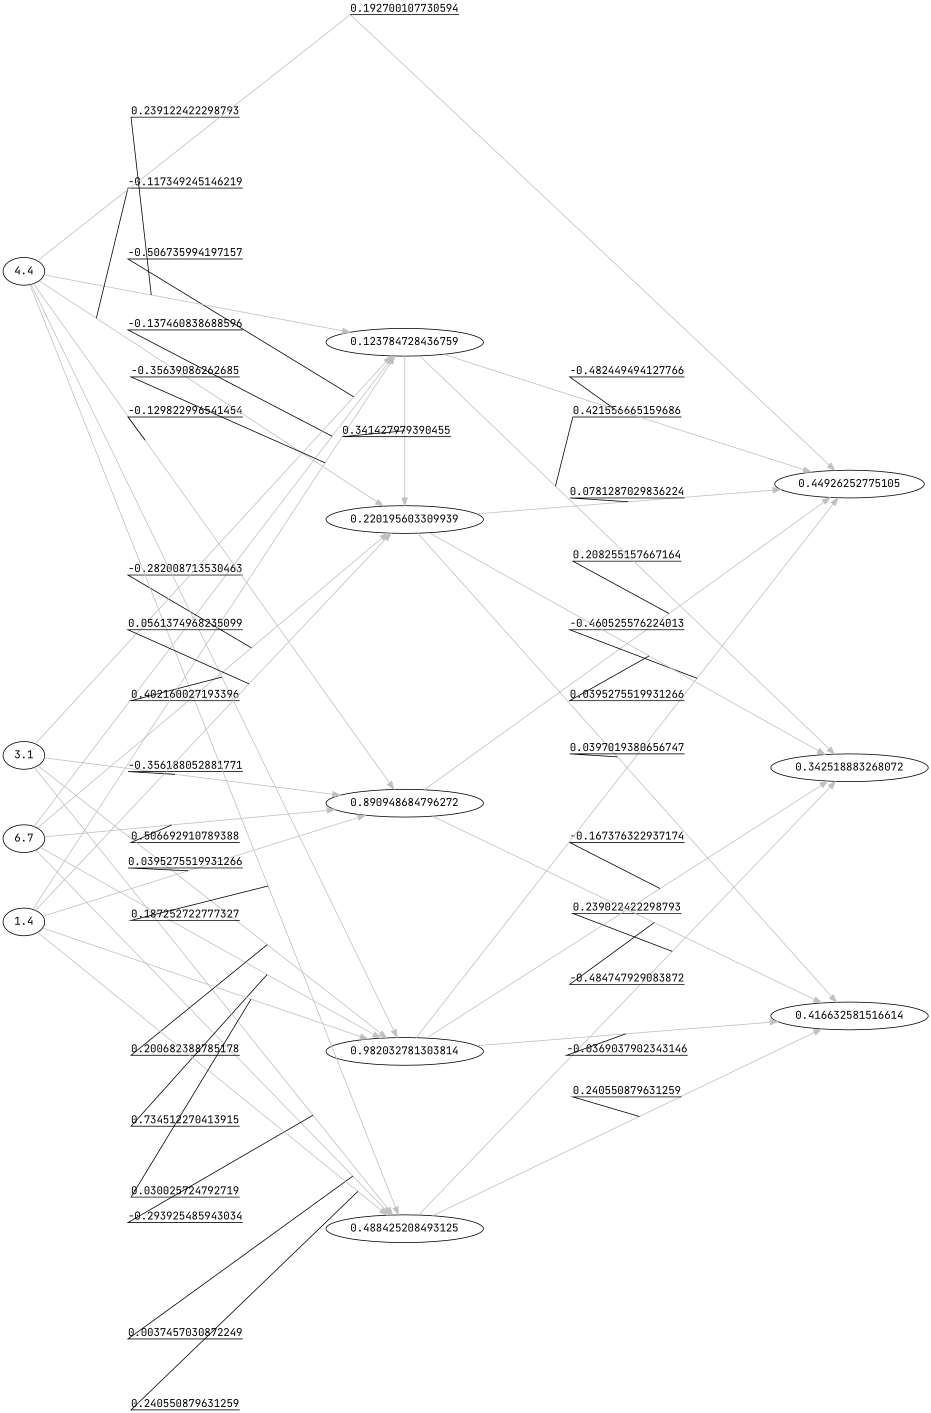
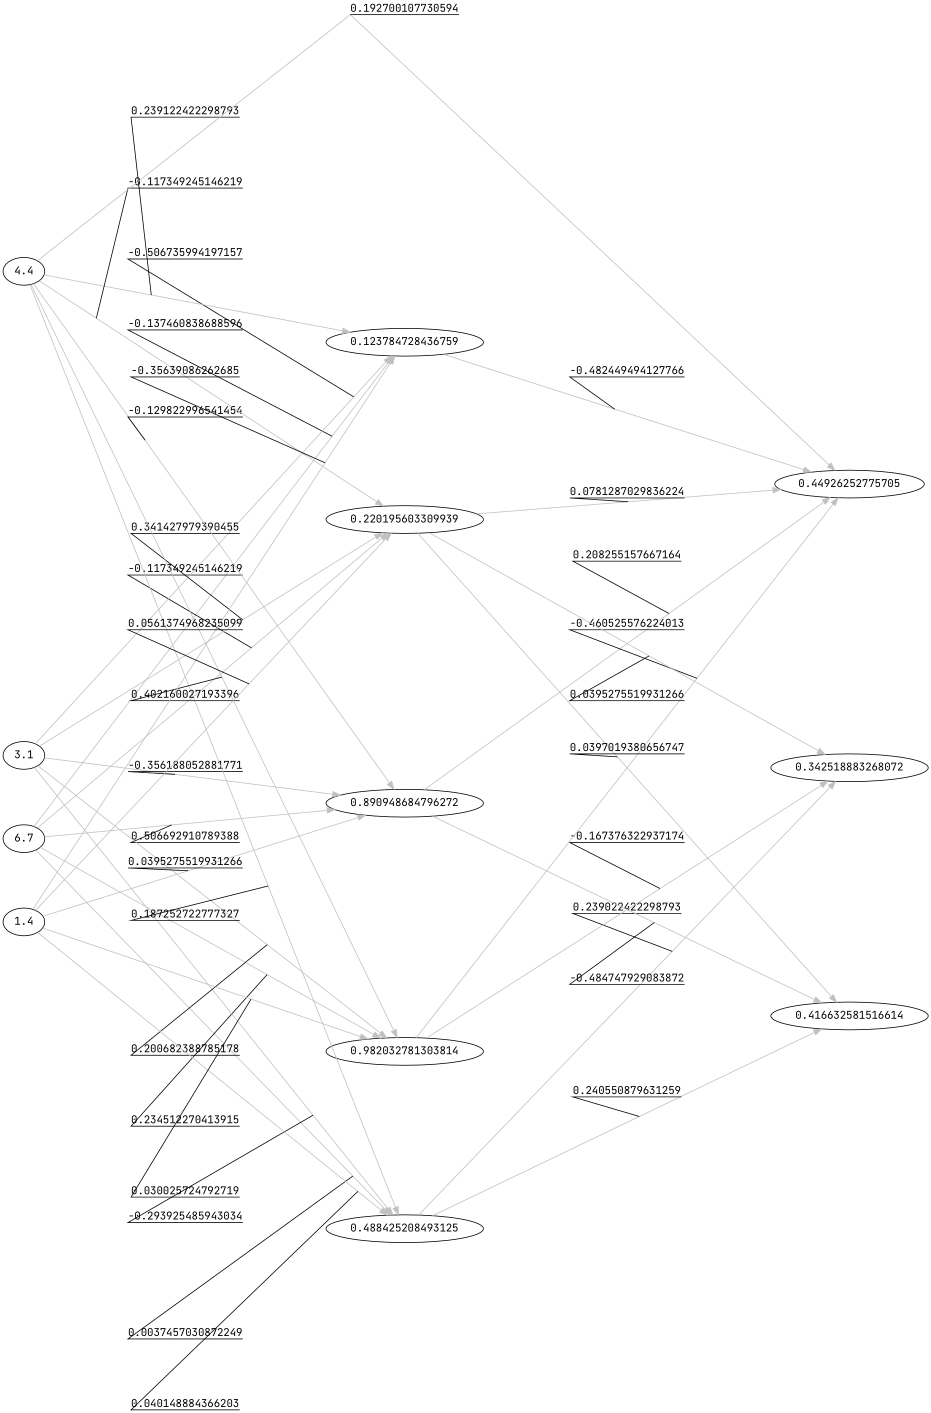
edge "0.123784728436759" -> "0.220195603309939": now "3.1" -> "0.220195603309939"
node "0.44926252775105": label "0.44926252775105" -> "0.44926252775705"
edge "0.123784728436759" -> "0.342518883268072": removed, label "0.421556665159686"
edge "6.7" -> "0.220195603309939": label "-0.282008713530463" -> "-0.117349245146219"
edge "0.982032781303814" -> "0.416632581516614": removed, label "-0.0369037902343146"
edge "6.7" -> "0.982032781303814": label "0.734512270413915" -> "0.234512270413915"
edge "1.4" -> "0.488425208493125": label "0.240550879631259" -> "0.040148884366203"
